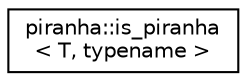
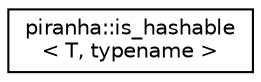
node "piranha::is_piranha < T, typename >": label "piranha::is_piranha < T, typename >" -> "piranha::is_hashable < T, typename >"
